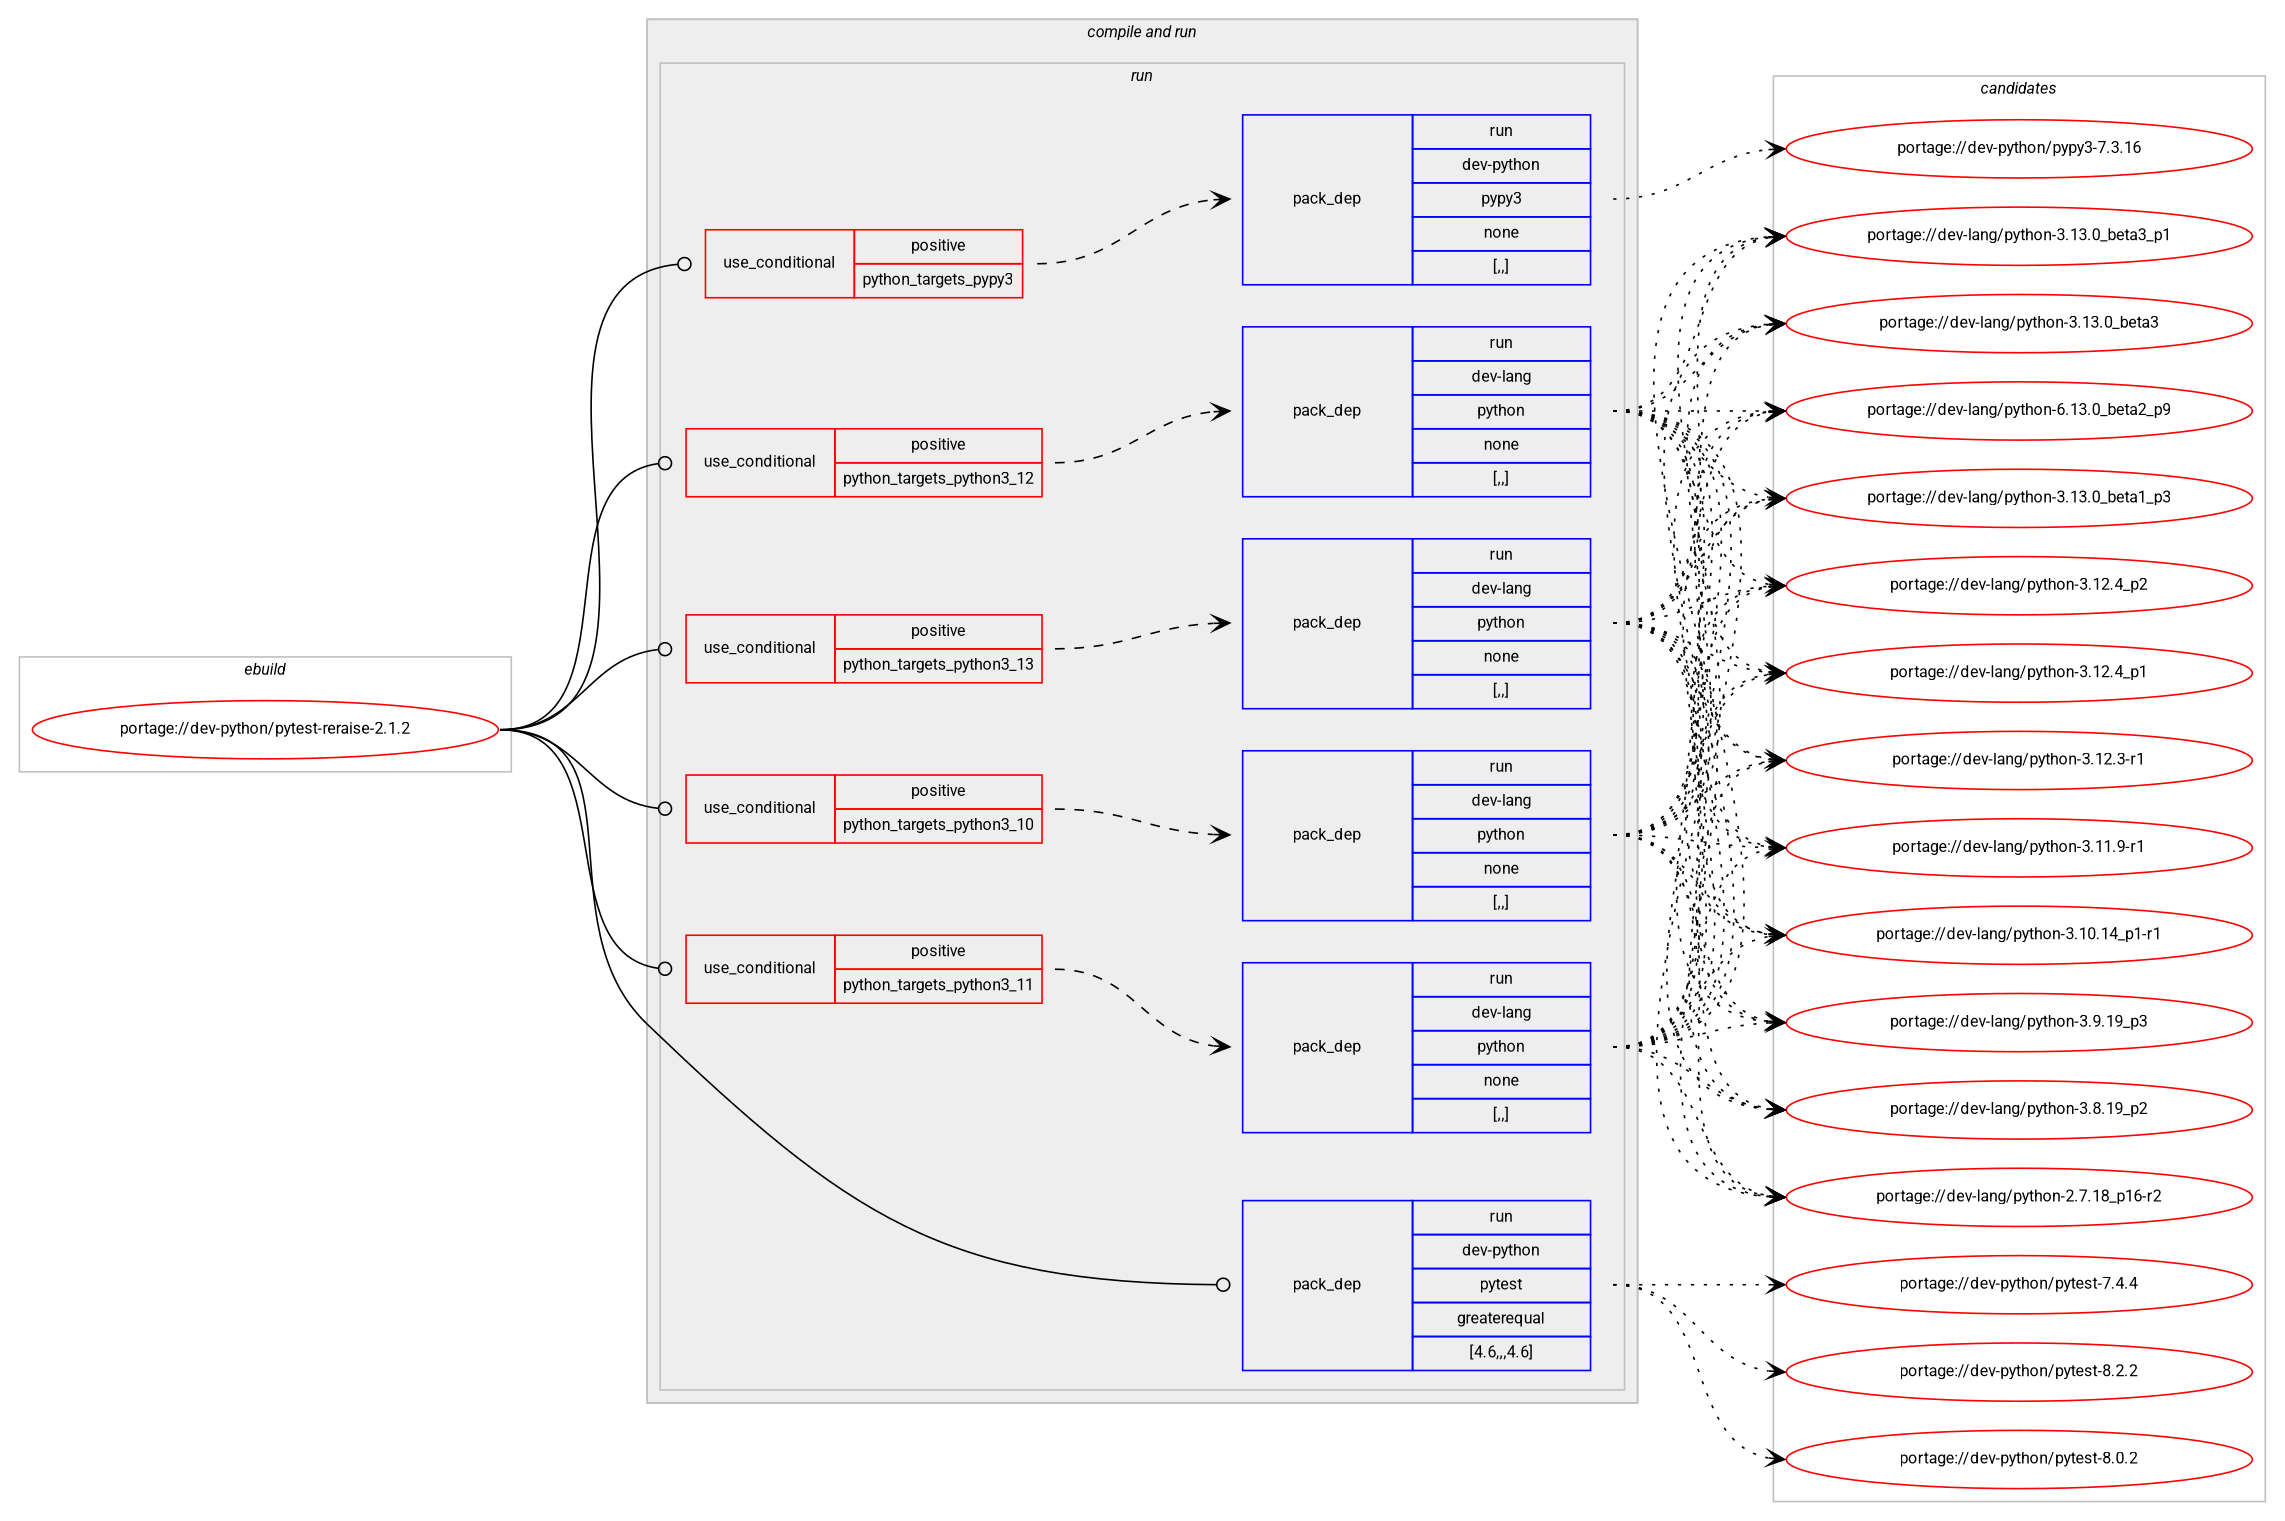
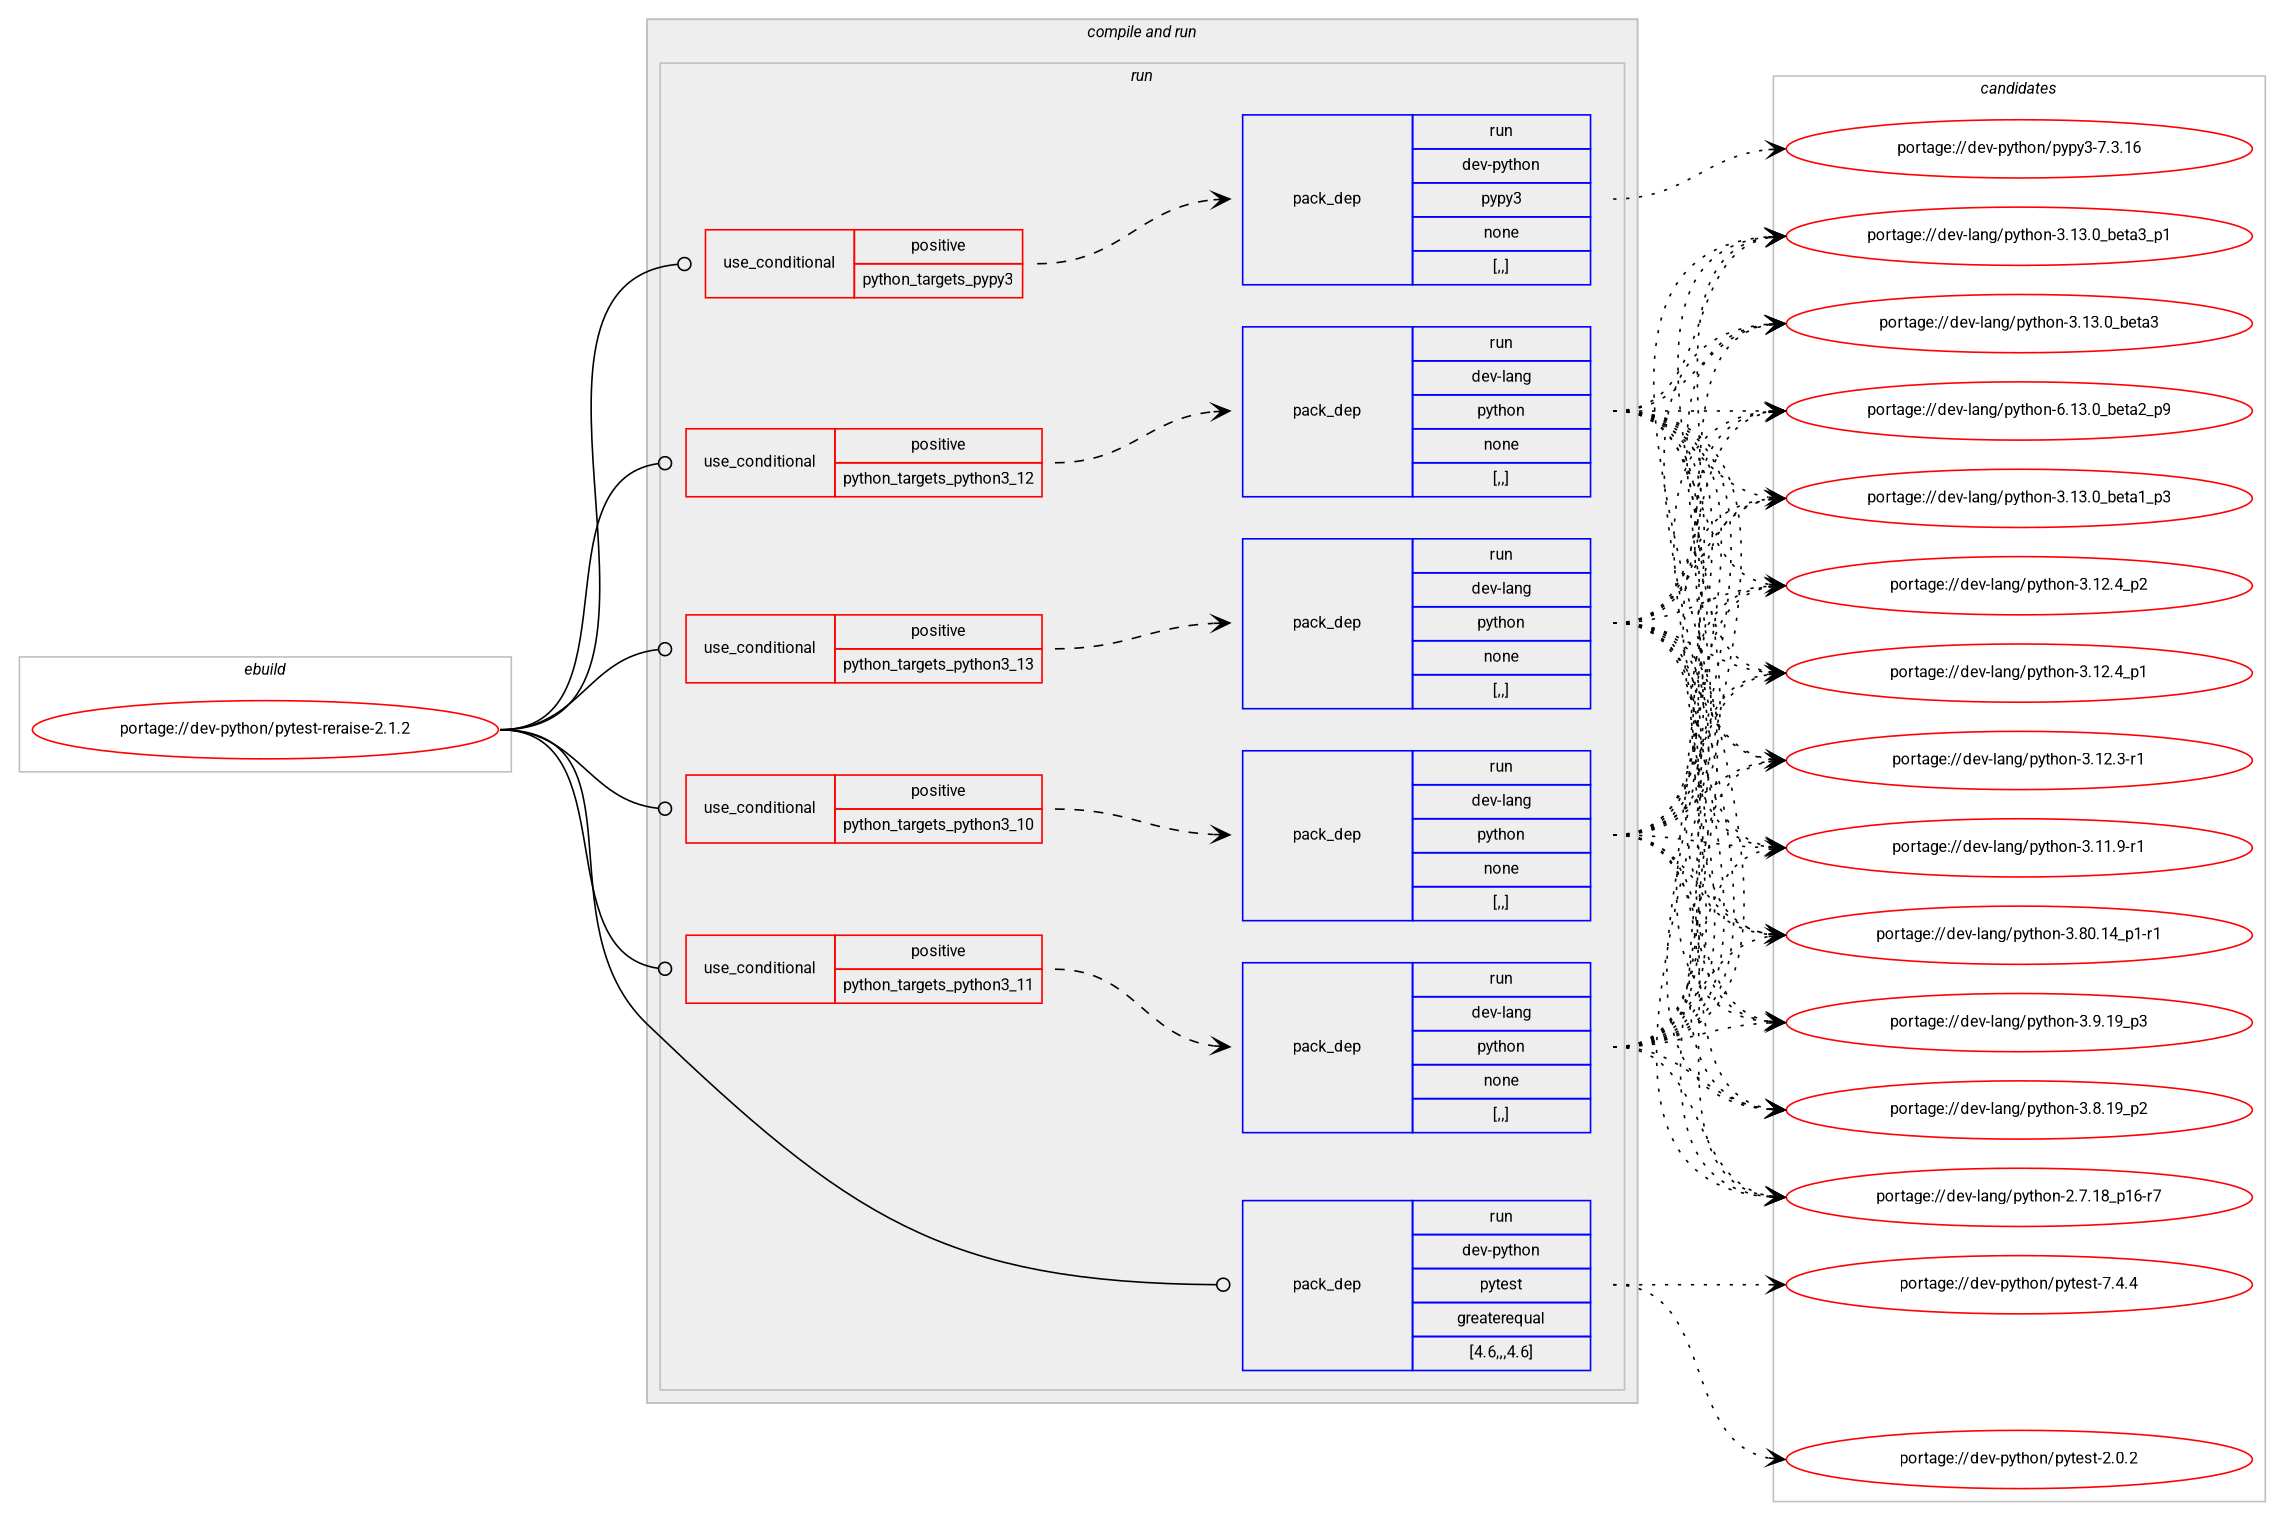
node "portage://dev-lang/python-3.10.14_p1-r1": label "portage://dev-lang/python-3.10.14_p1-r1" -> "portage://dev-lang/python-3.80.14_p1-r1"
node "portage://dev-lang/python-2.7.18_p16-r2": label "portage://dev-lang/python-2.7.18_p16-r2" -> "portage://dev-lang/python-2.7.18_p16-r7"
node "portage://dev-python/pytest-8.2.2": removed
node "portage://dev-python/pytest-8.0.2": label "portage://dev-python/pytest-8.0.2" -> "portage://dev-python/pytest-2.0.2"
